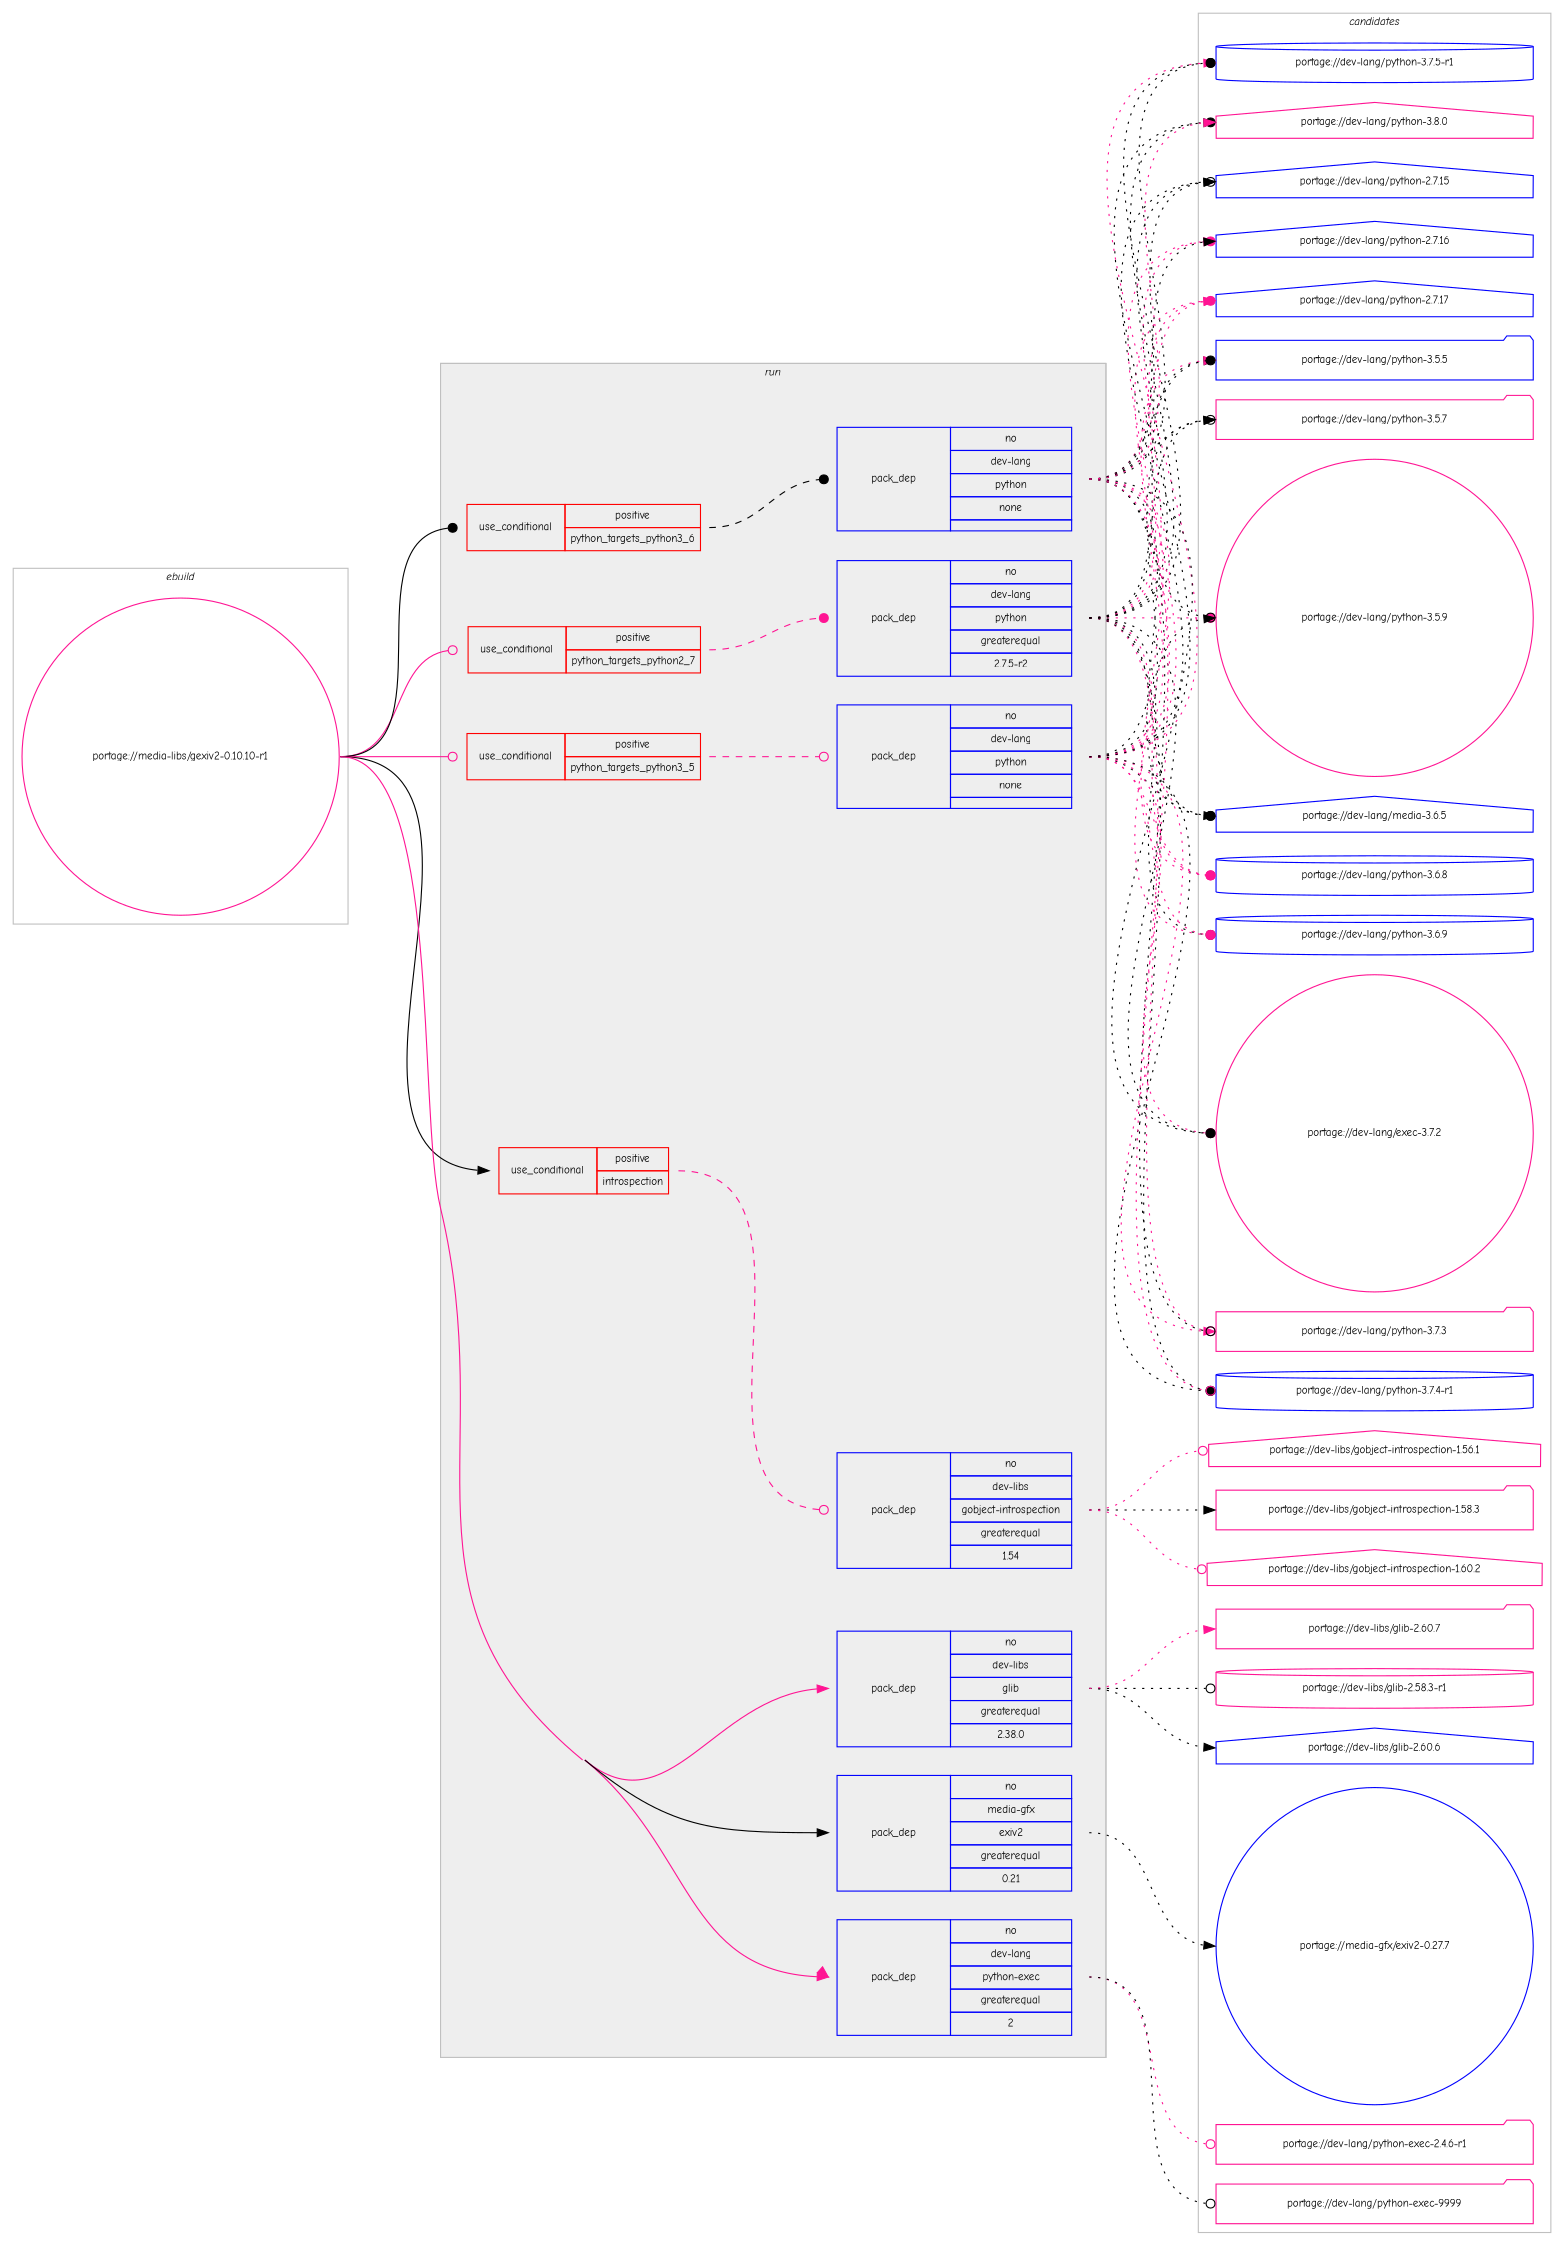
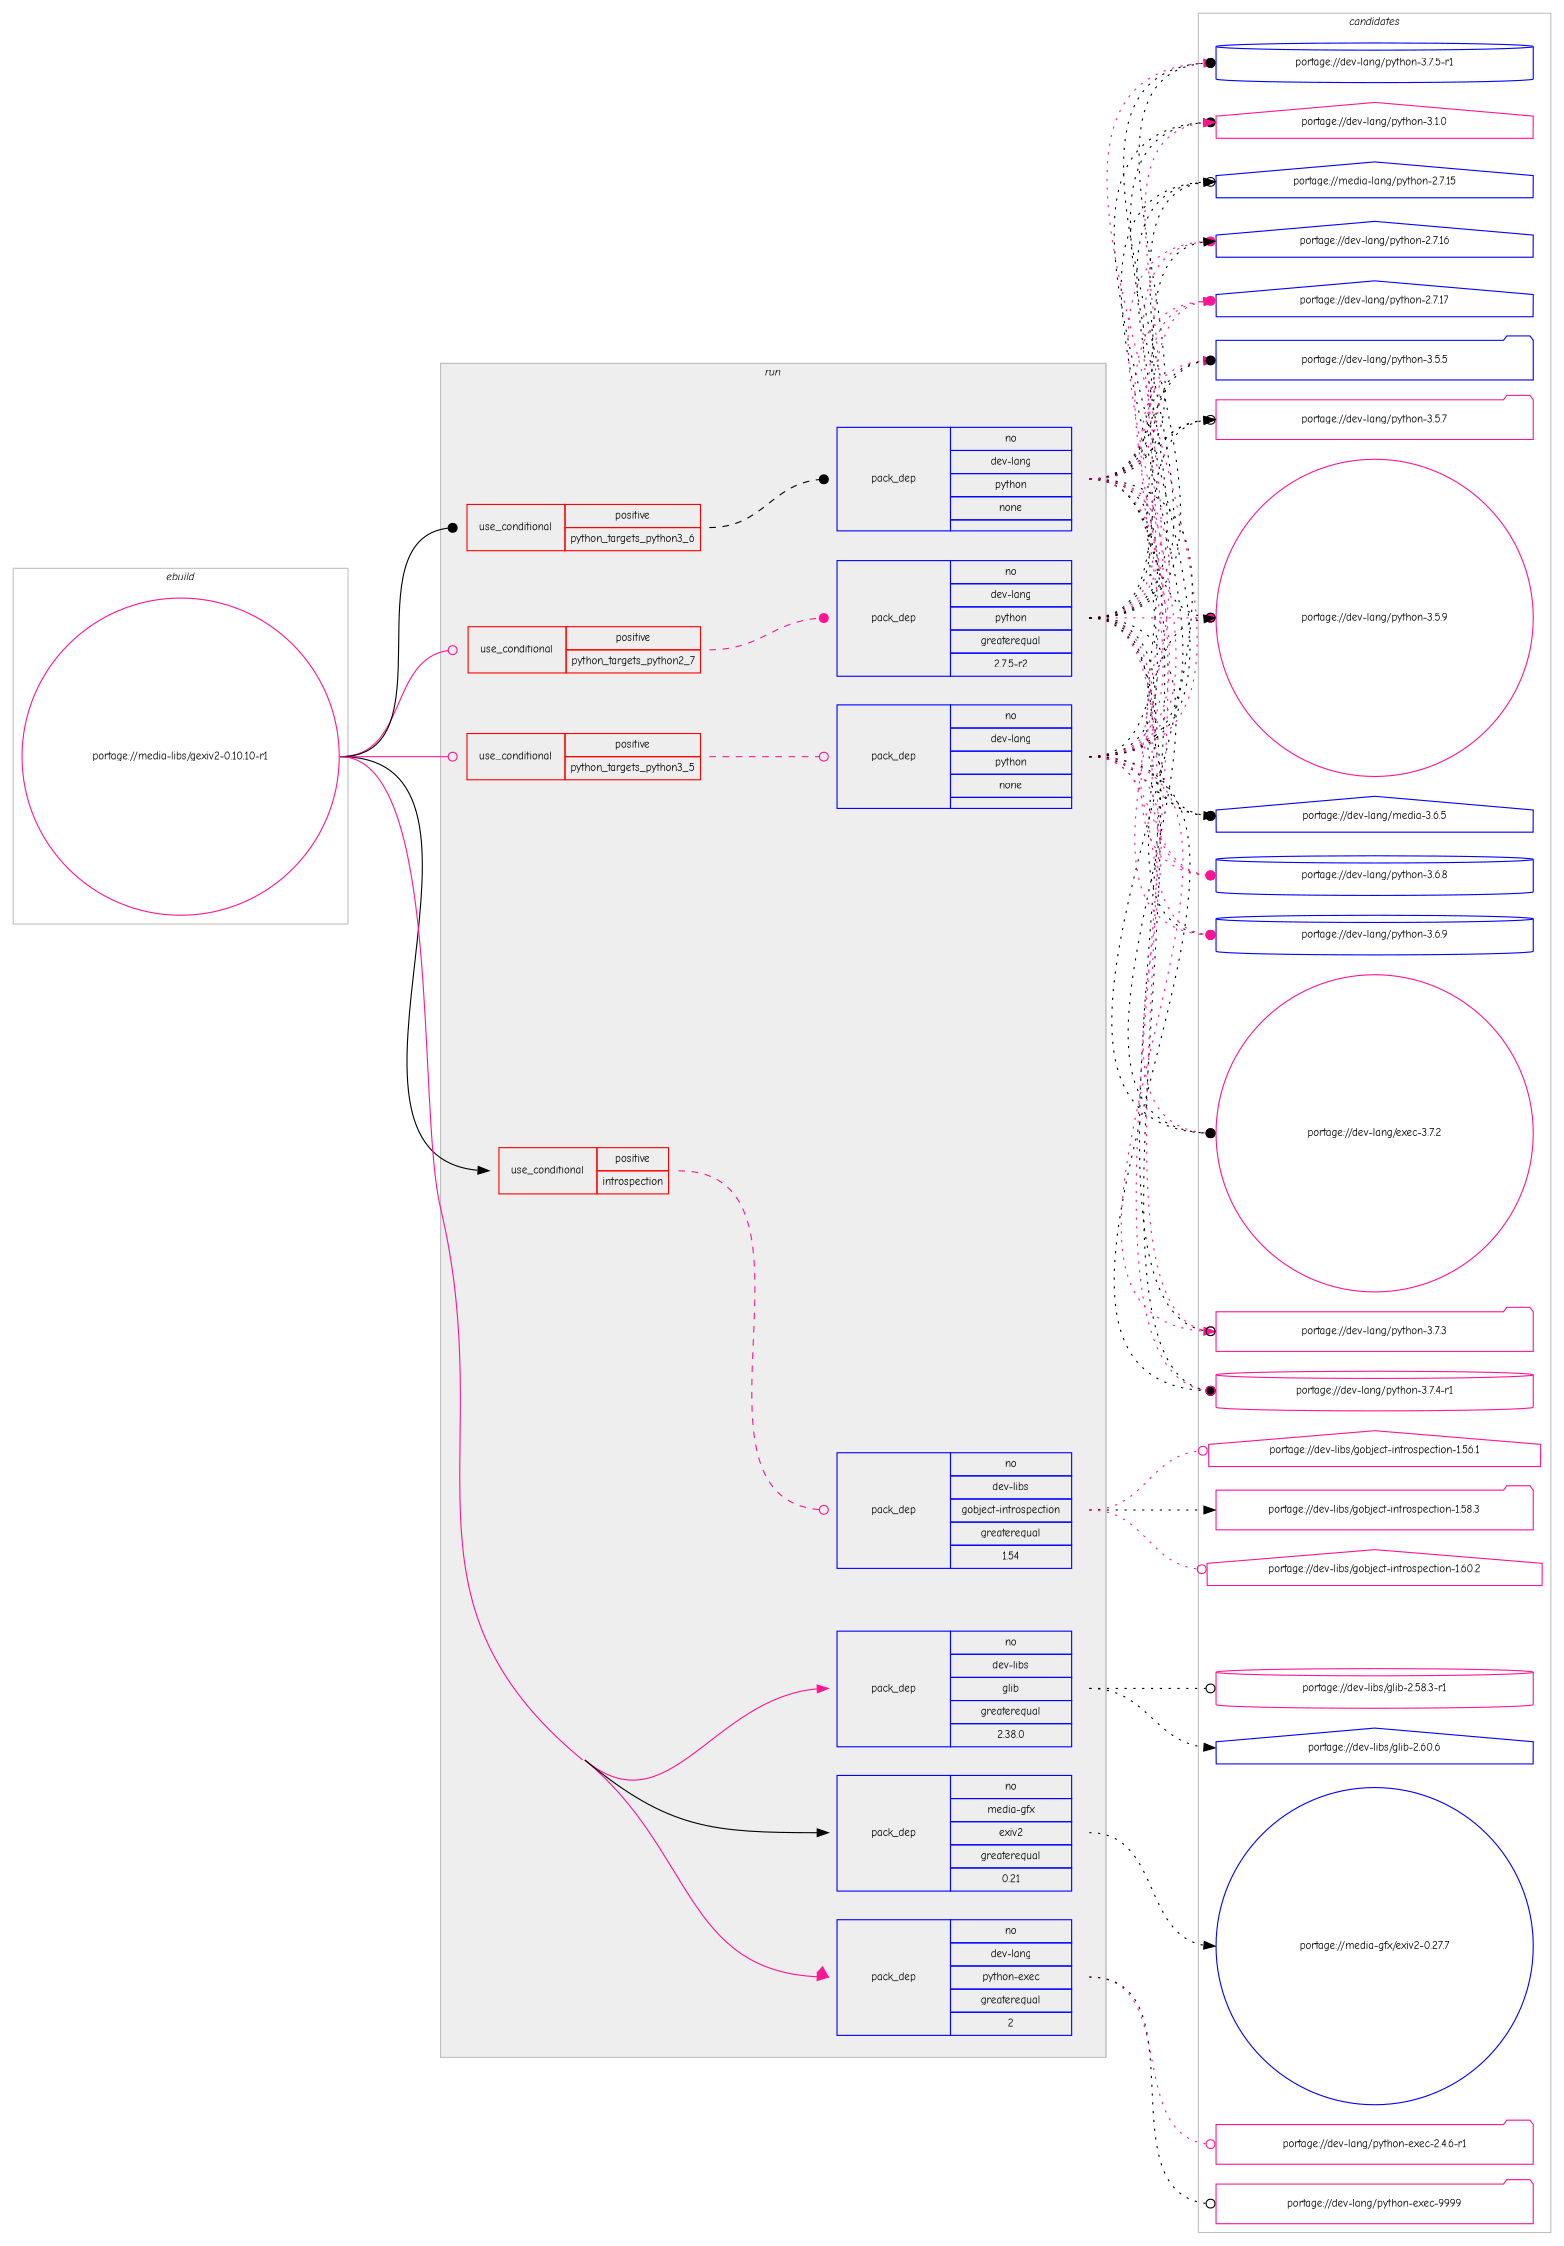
node "portage://dev-lang/python-3.8.0": label "portage://dev-lang/python-3.8.0" -> "portage://dev-lang/python-3.1.0"
node "portage://dev-lang/python-2.7.15": label "portage://dev-lang/python-2.7.15" -> "portage://media-lang/python-2.7.15"
node "portage://dev-lang/python-3.7.4-r1": color blue -> deeppink
node "portage://dev-libs/glib-2.60.7": removed
